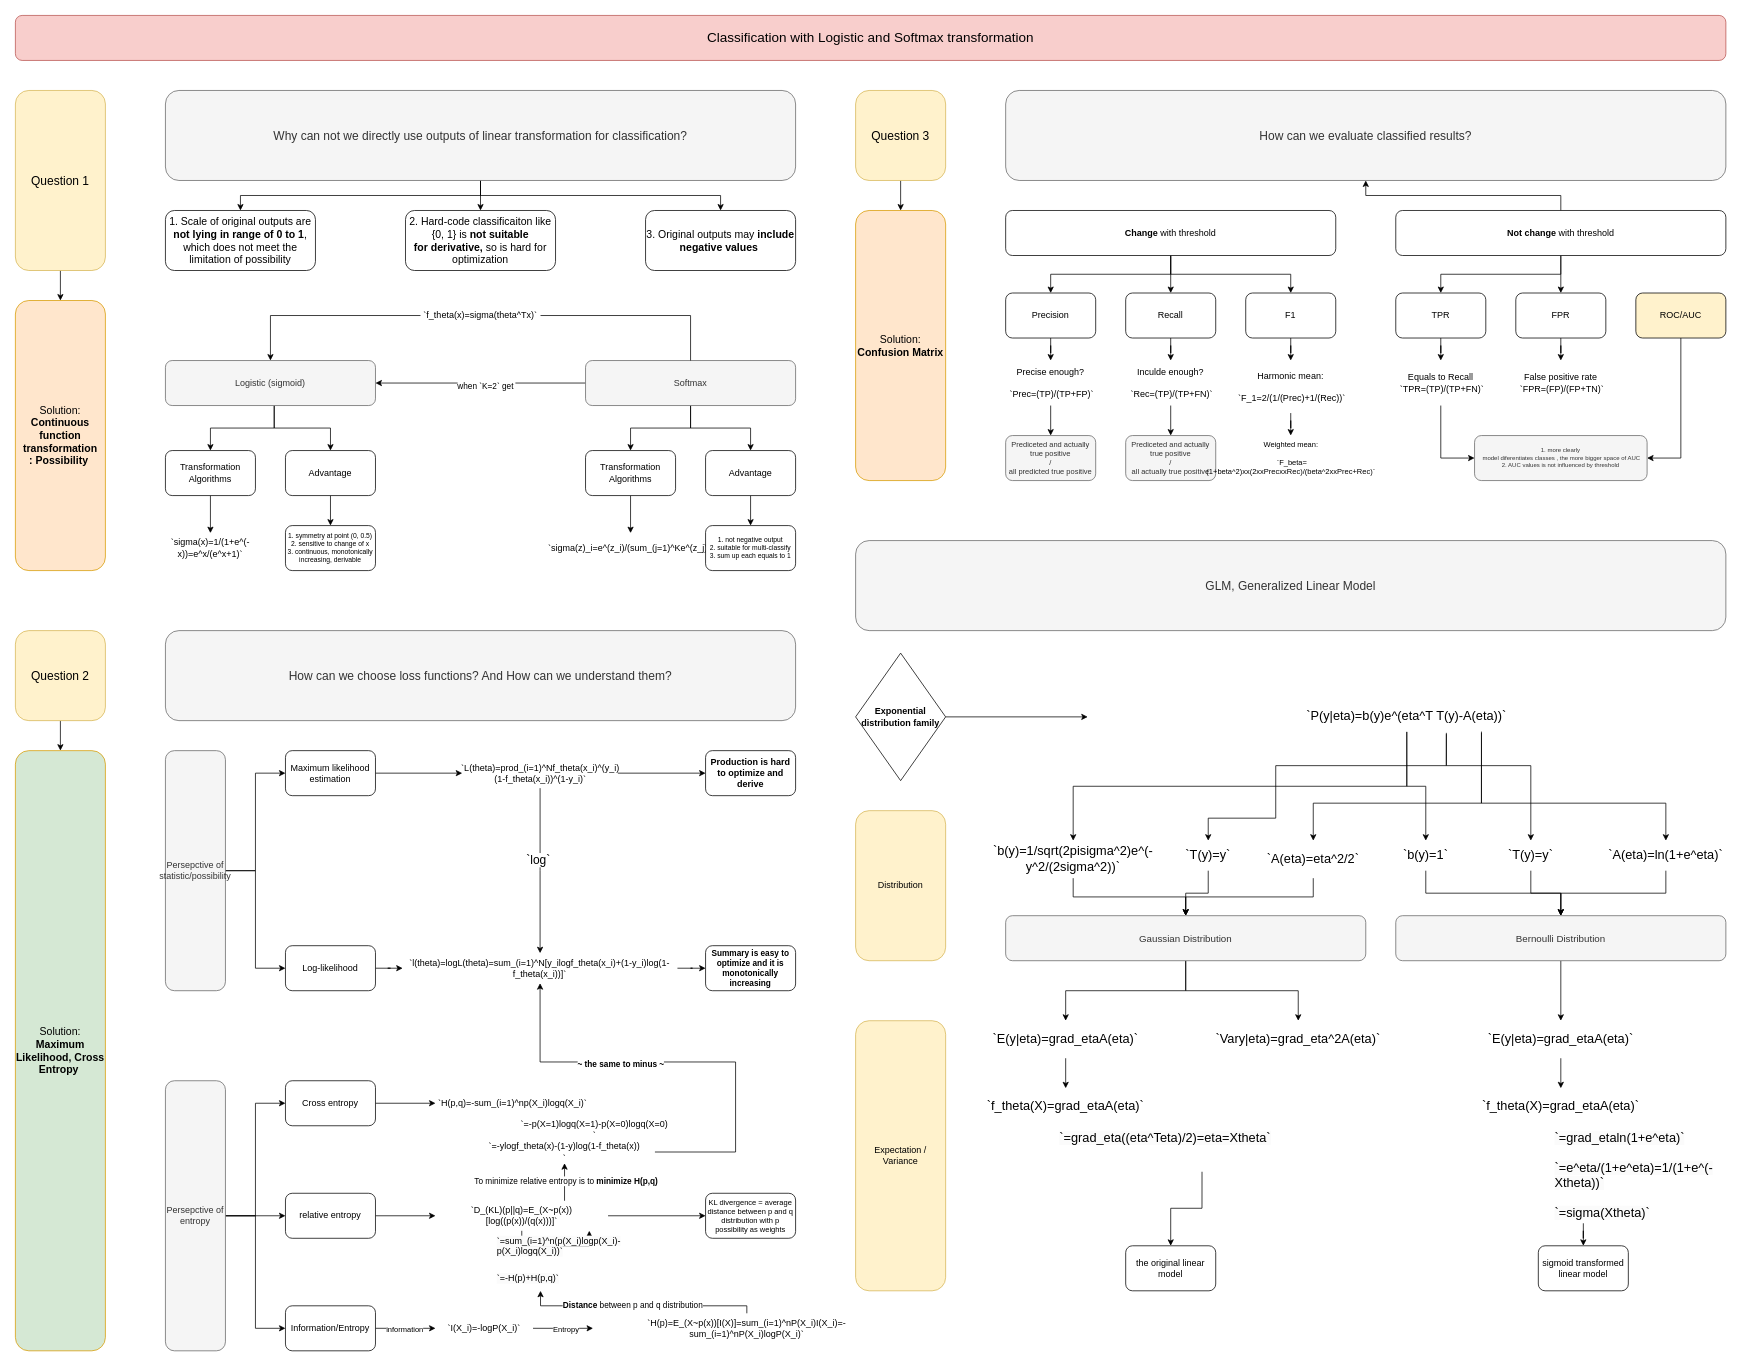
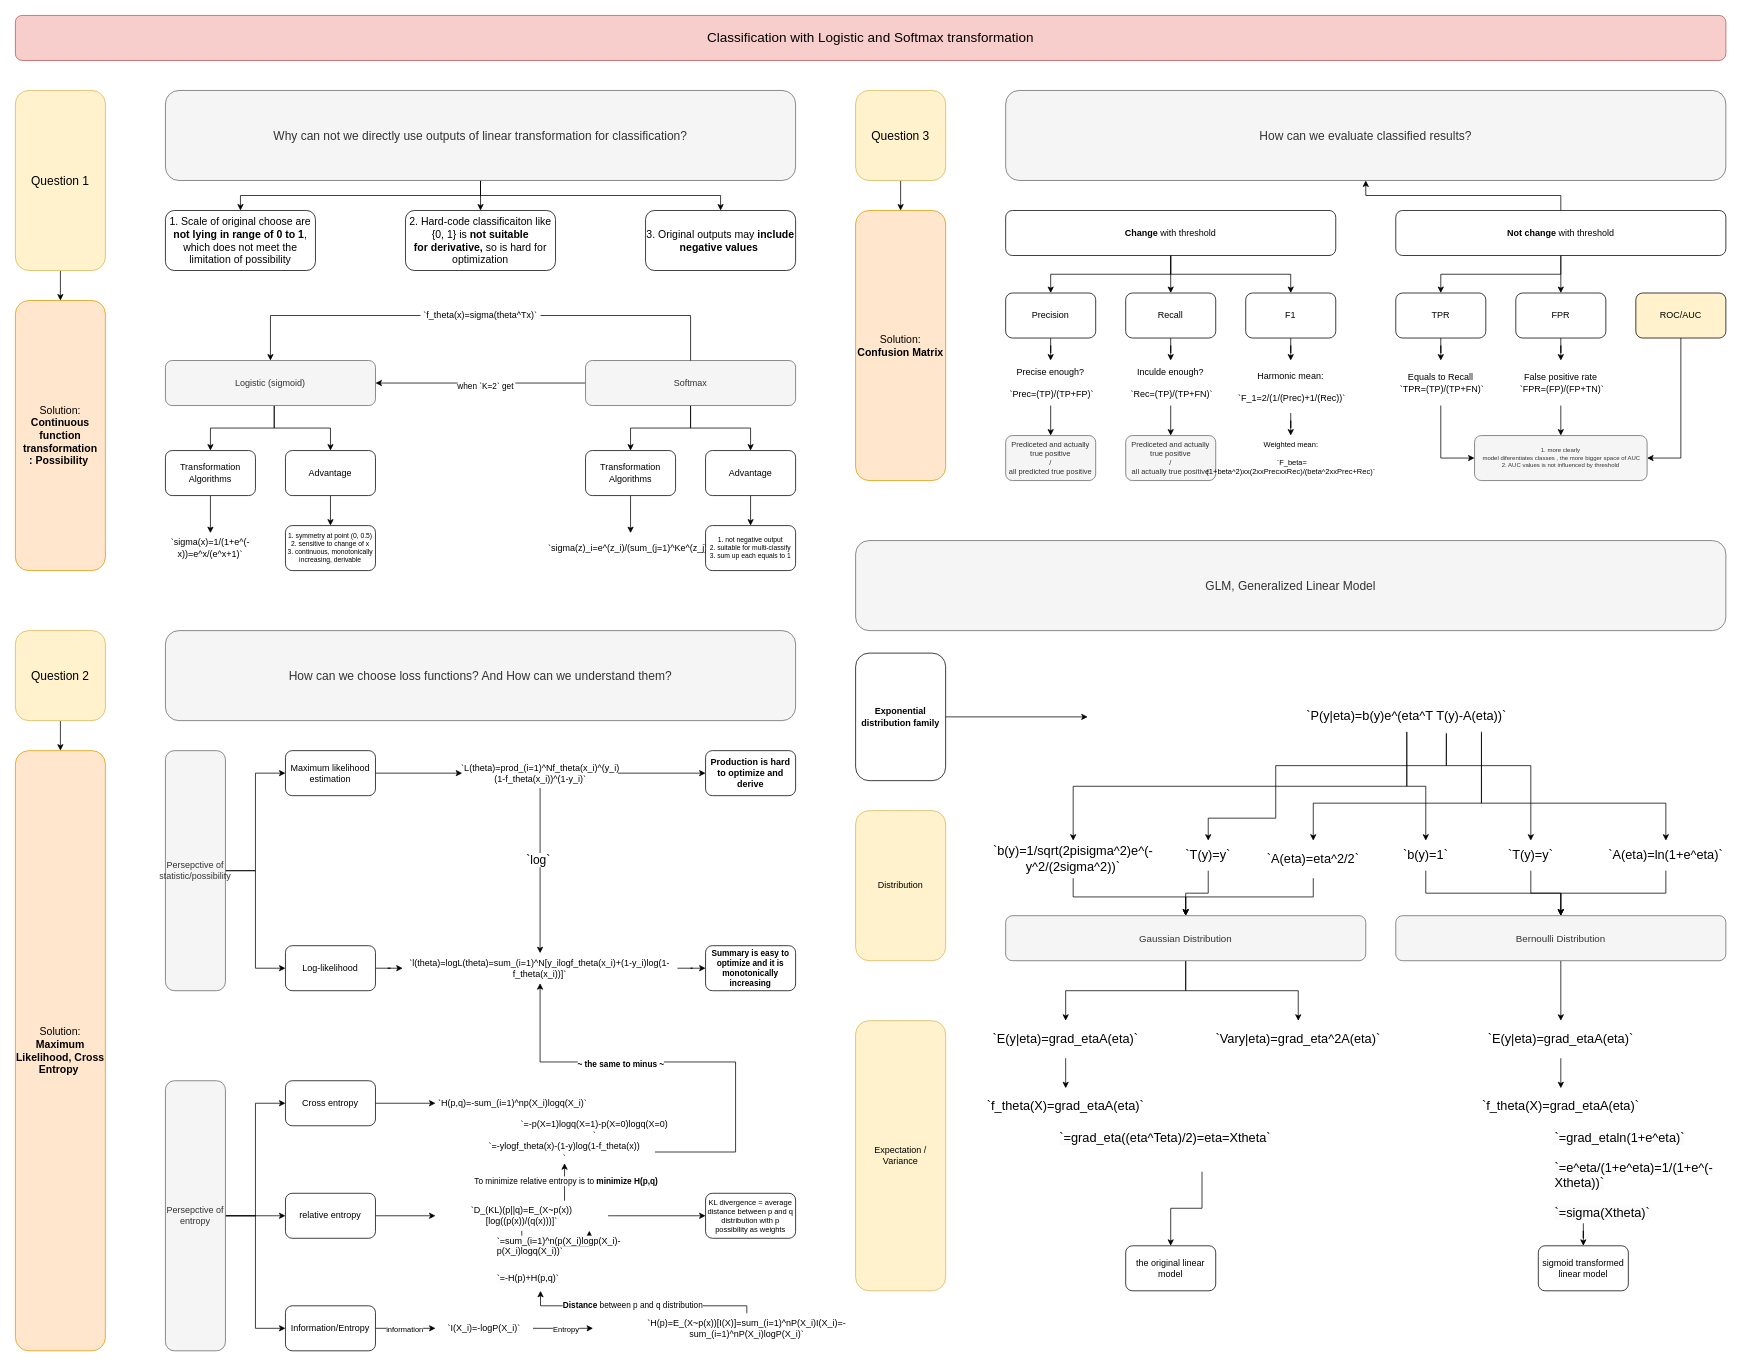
node "1. Scale of original outputs are not lying in range of 0 to 1, which does not meet the limitation of possibility": label "1. Scale of original outputs are not lying in range of 0 to 1, which does not meet the limitation of possibility" -> "1. Scale of original choose are not lying in range of 0 to 1, which does not meet the limitation of possibility"
edge "False positive rate `FPR=(FP)/(FP+TN)`" -> "1. more clearly model diferentiates classes , the more bigger space of AUC2. AUC values is not influenced by threshold": added
node "Exponential distribution family": shape diamond -> rounded rectangle
node "Solution: Maximum Likelihood, Cross Entropy": fillcolor #d5e8d4 -> #ffe6cc
